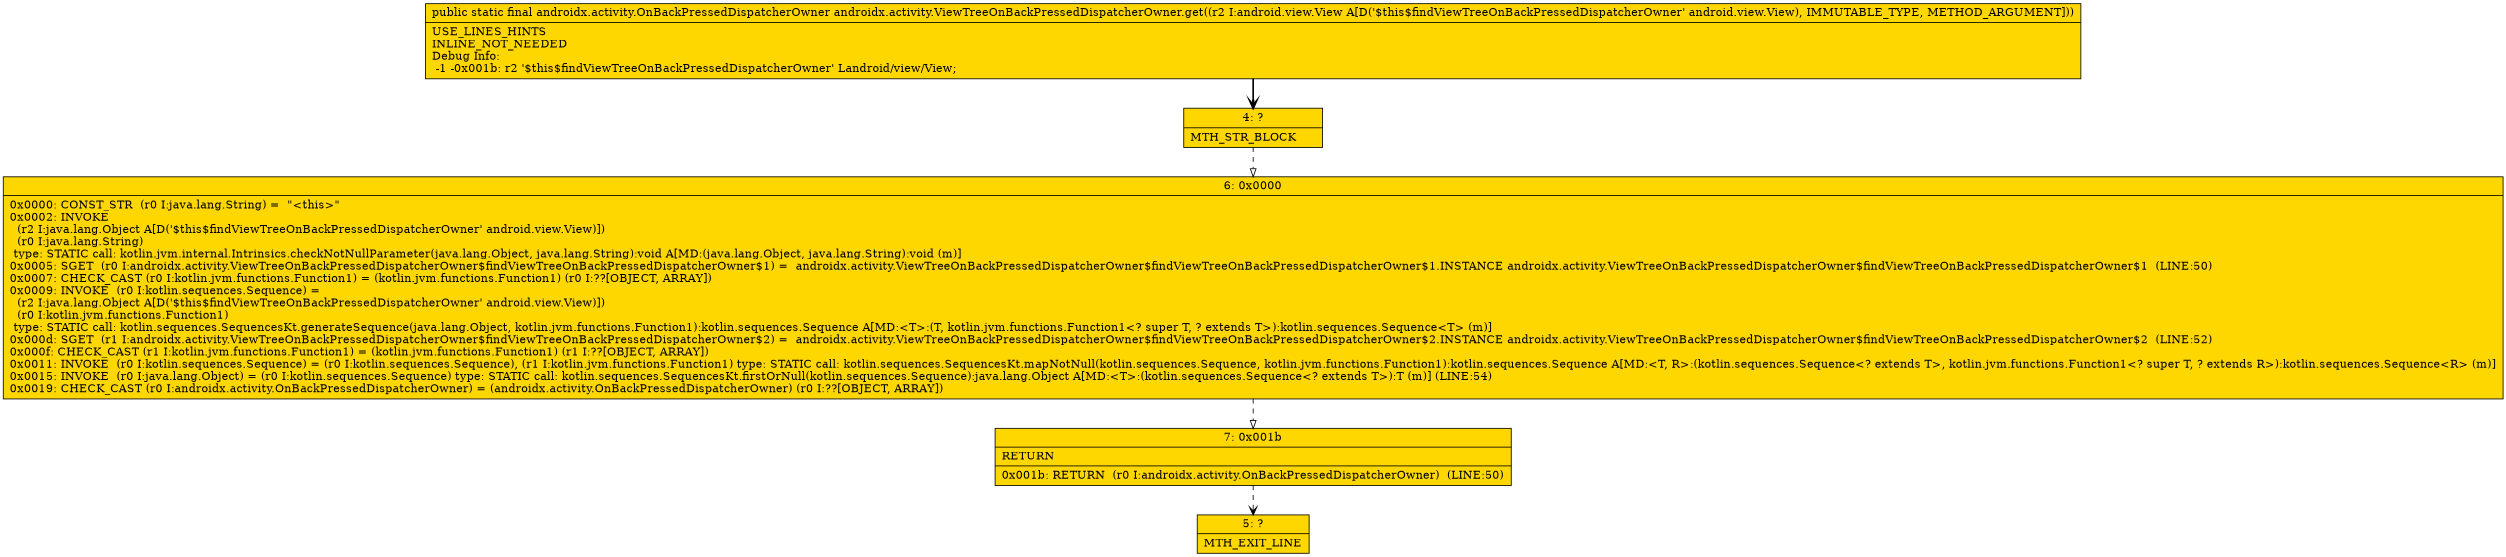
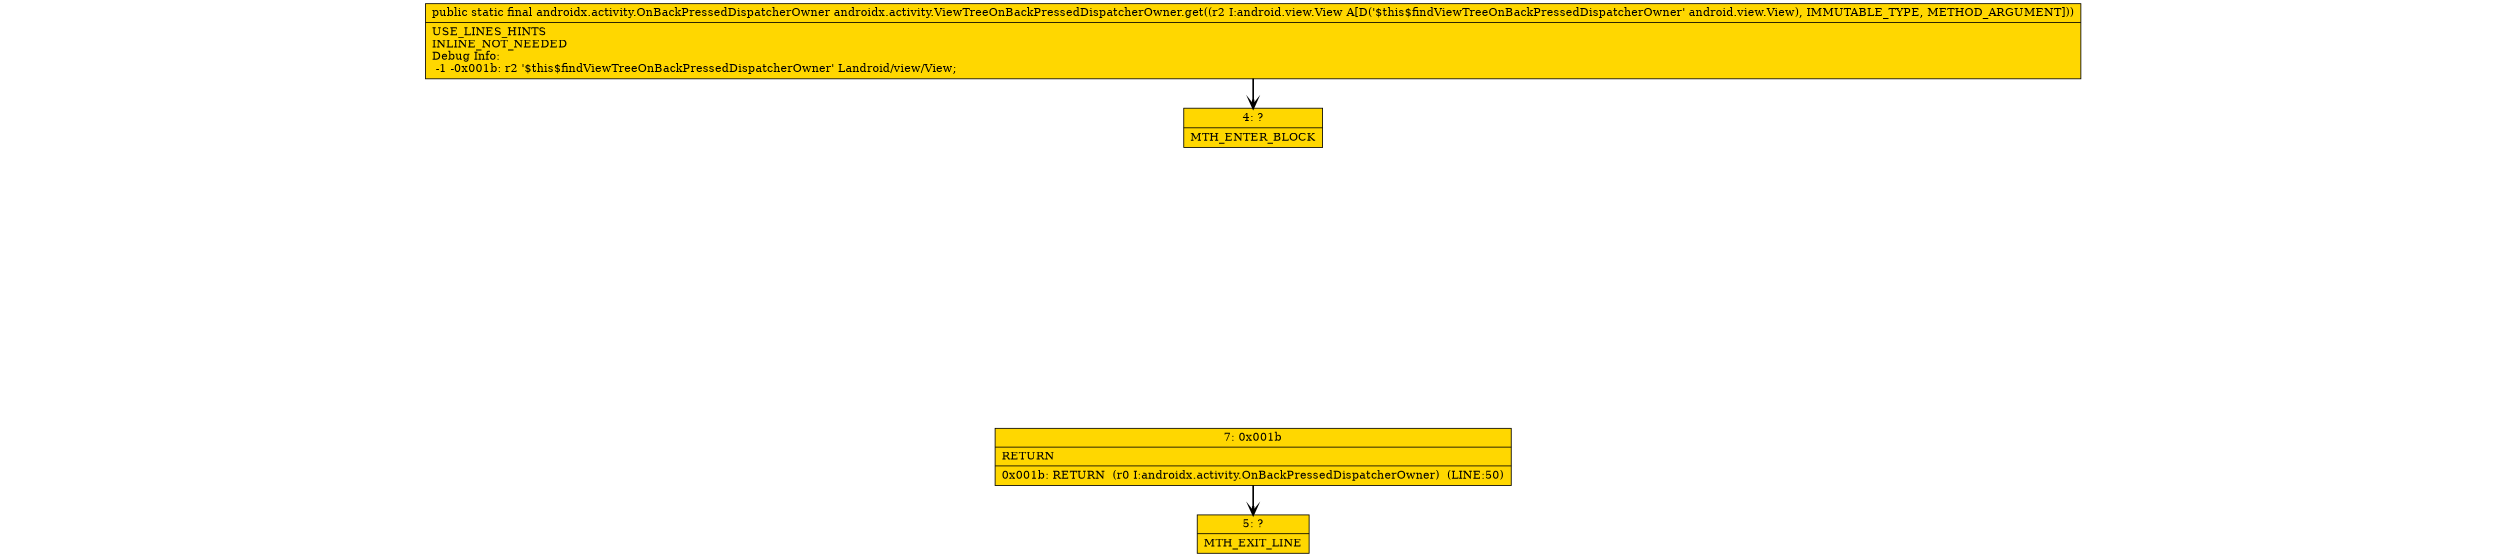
node "4: ?": text "MTH_STR_BLOCK" -> "MTH_ENTER_BLOCK"
node "6: 0x0000": removed
edge "7: 0x001b" -> "5: ?": style dashed -> bold
